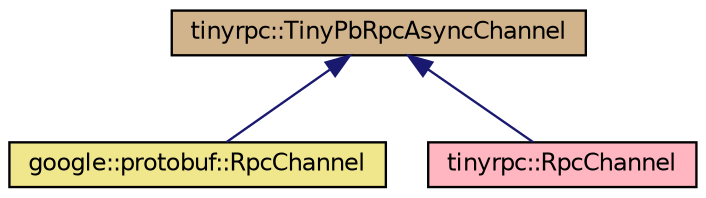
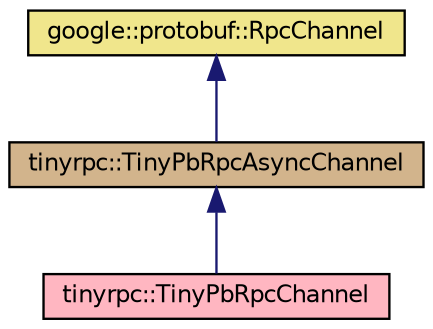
edge "google::protobuf::RpcChannel" -> "tinyrpc::TinyPbRpcAsyncChannel": reversed
node "tinyrpc::RpcChannel": label "tinyrpc::RpcChannel" -> "tinyrpc::TinyPbRpcChannel"
